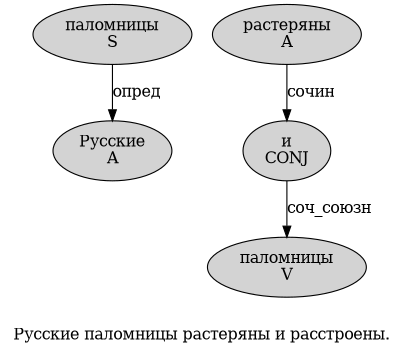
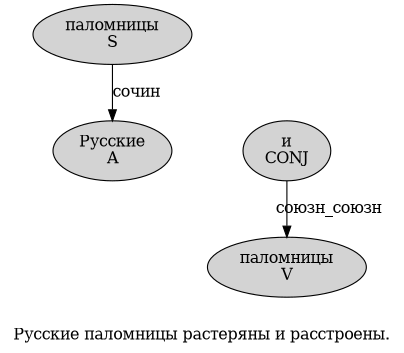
node "растеряны A": removed
edge "паломницы S" -> "Русские A": label "опред" -> "сочин"
edge "и CONJ" -> "паломницы V": label "соч_союзн" -> "союзн_союзн"
